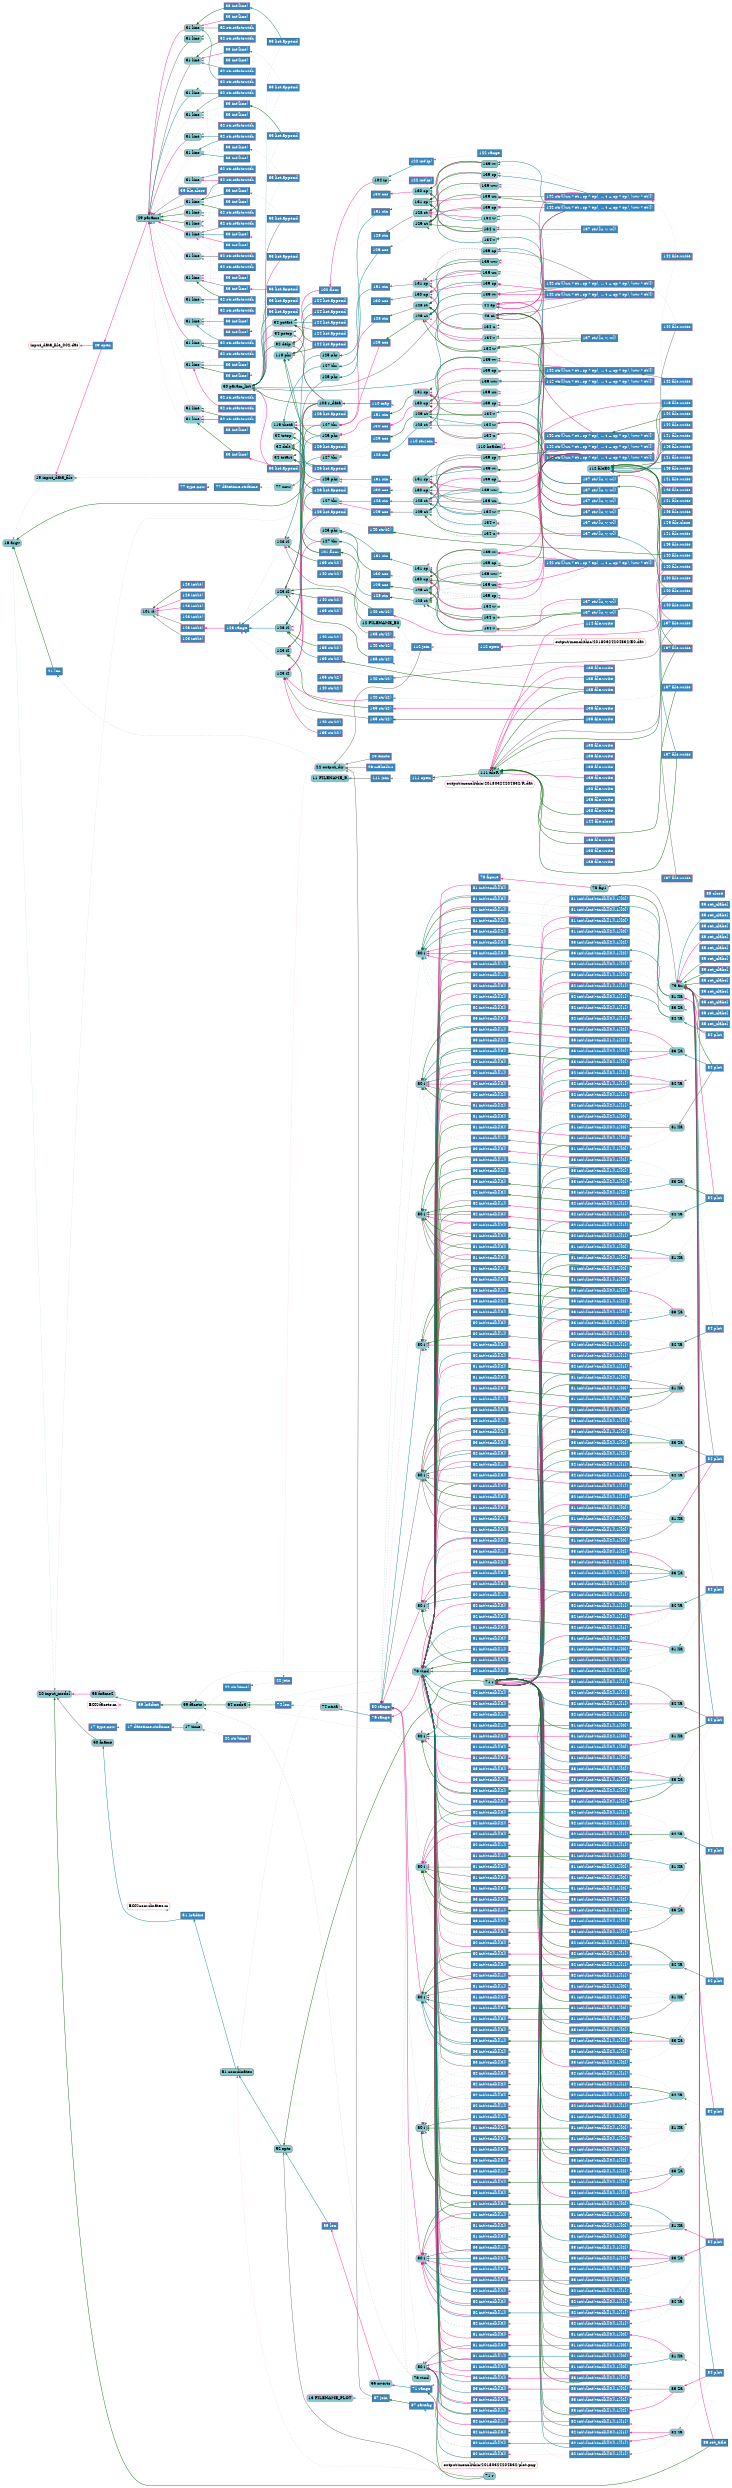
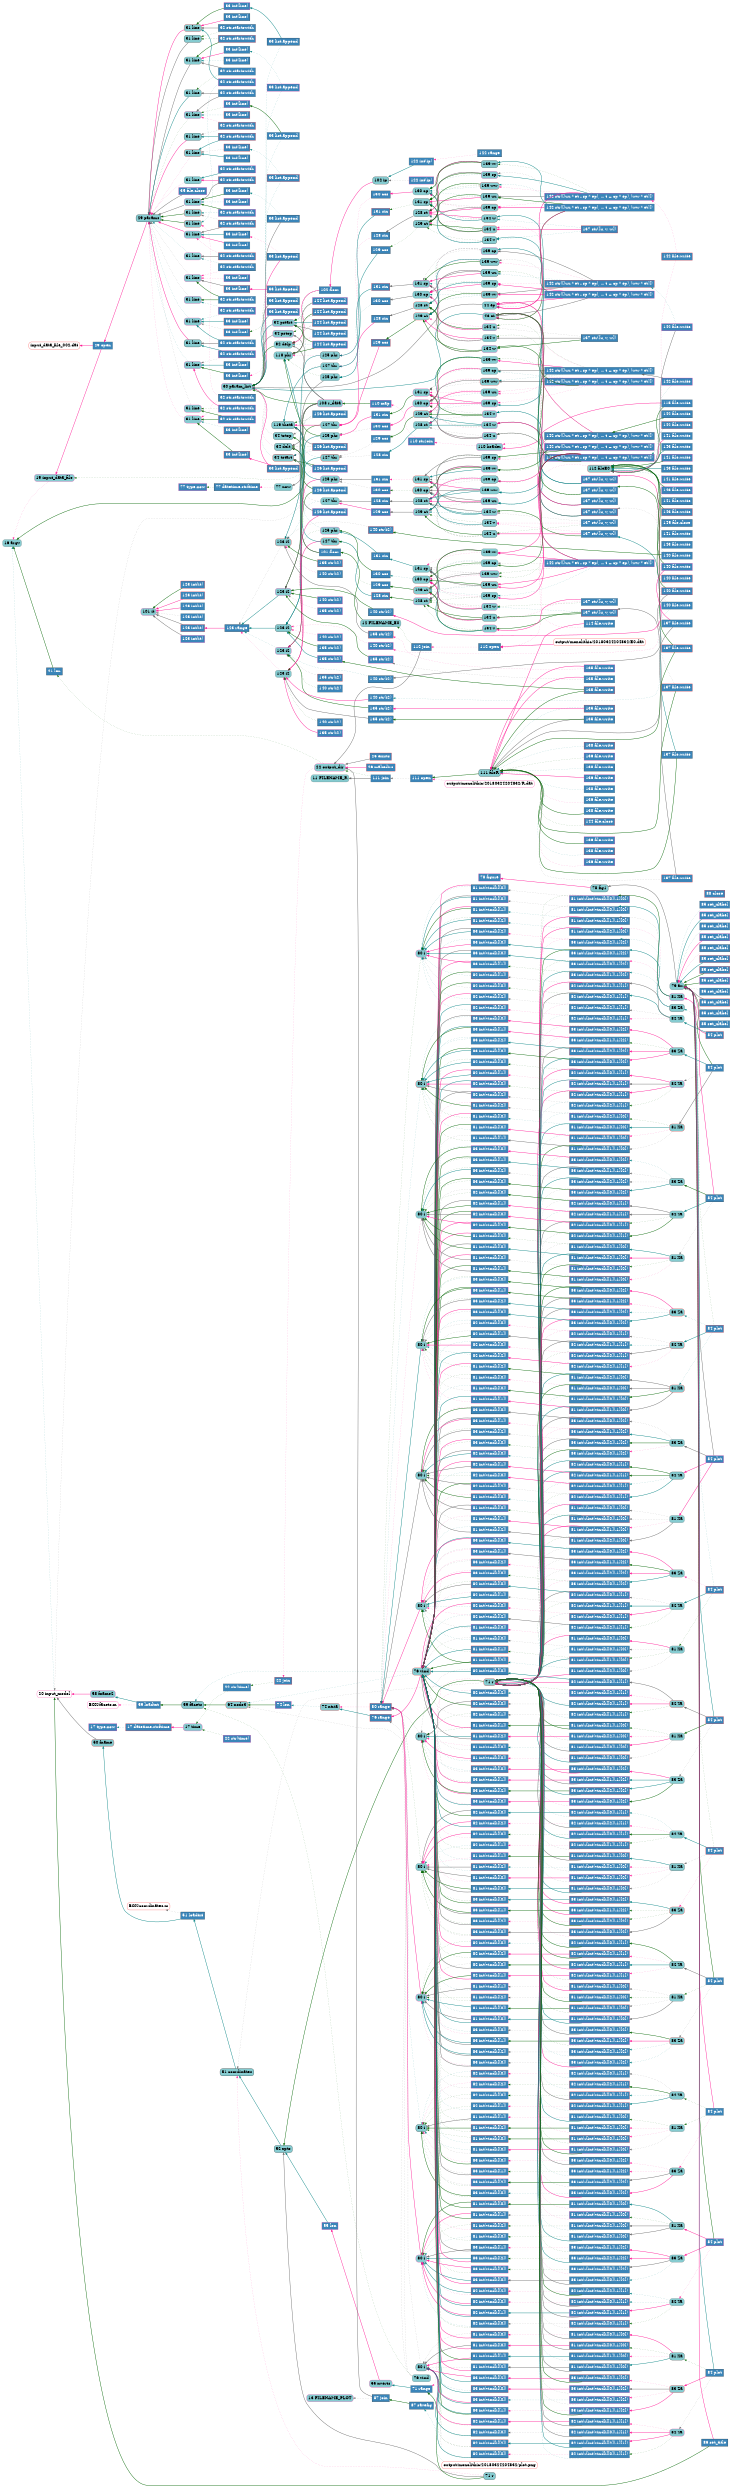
node "20 input_model": fillcolor #85cbd0 -> white
